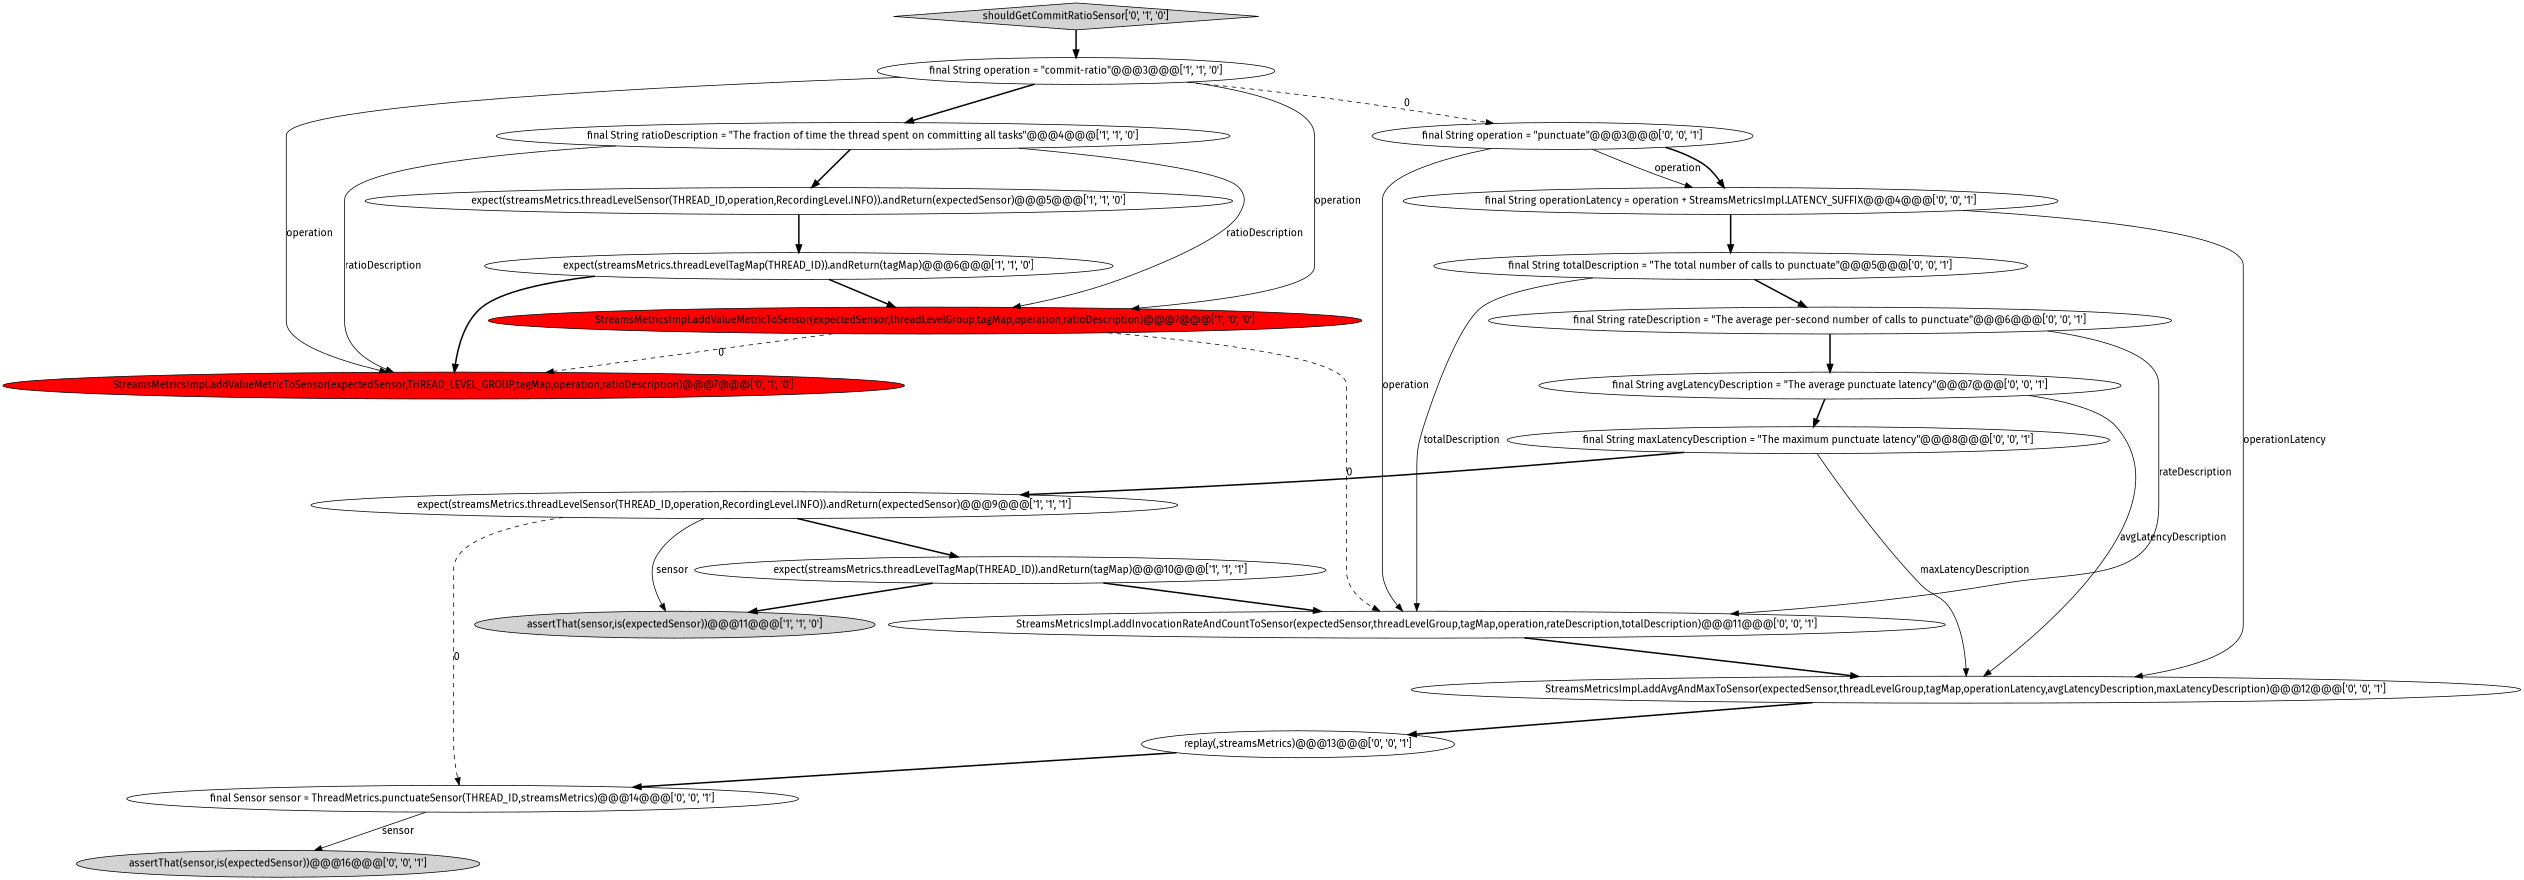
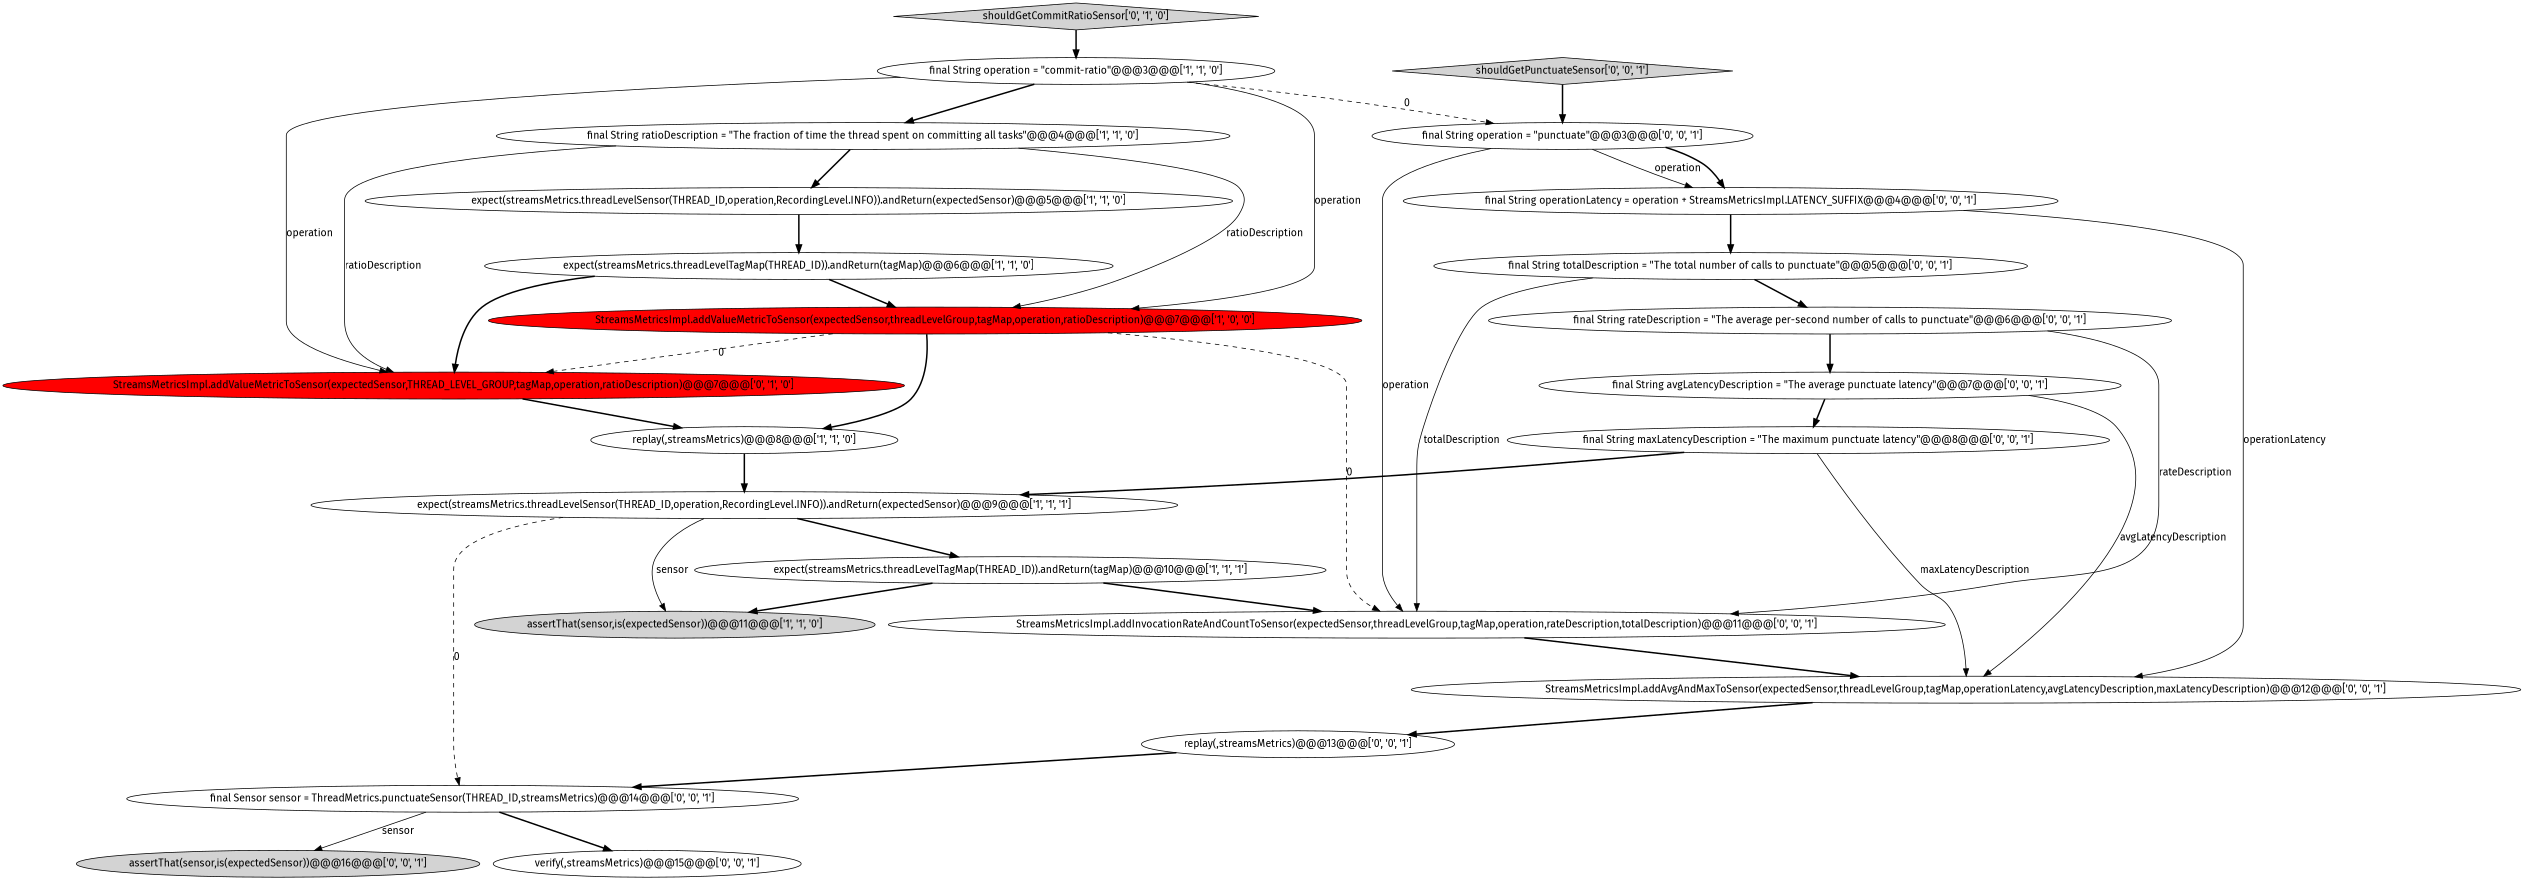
node "shouldGetPunctuateSensor['0', '0', '1']": added
node "replay(,streamsMetrics)@@@8@@@['1', '1', '0']": added
node "verify(,streamsMetrics)@@@15@@@['0', '0', '1']": added
